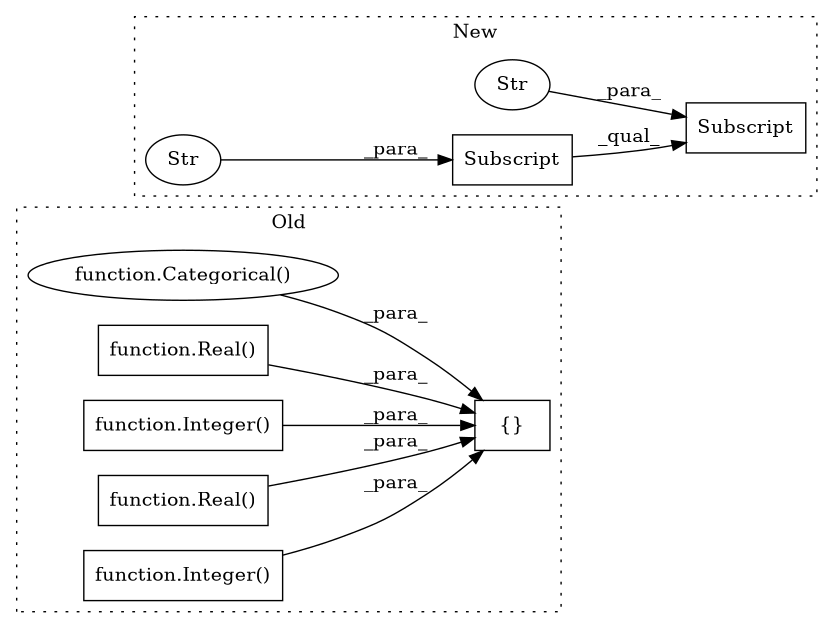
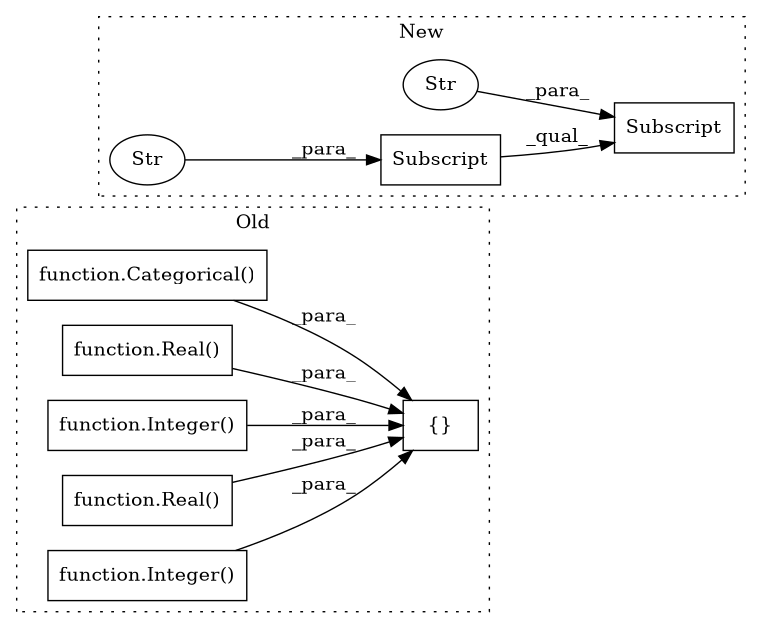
node "function.Categorical()": shape ellipse -> box
